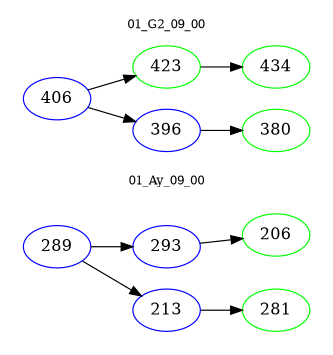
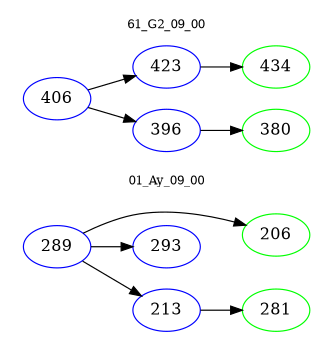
cluster "01_G2_09_00": label "01_G2_09_00" -> "61_G2_09_00"
node "423": color green -> blue
edge "293" -> "206": now "289" -> "206"
